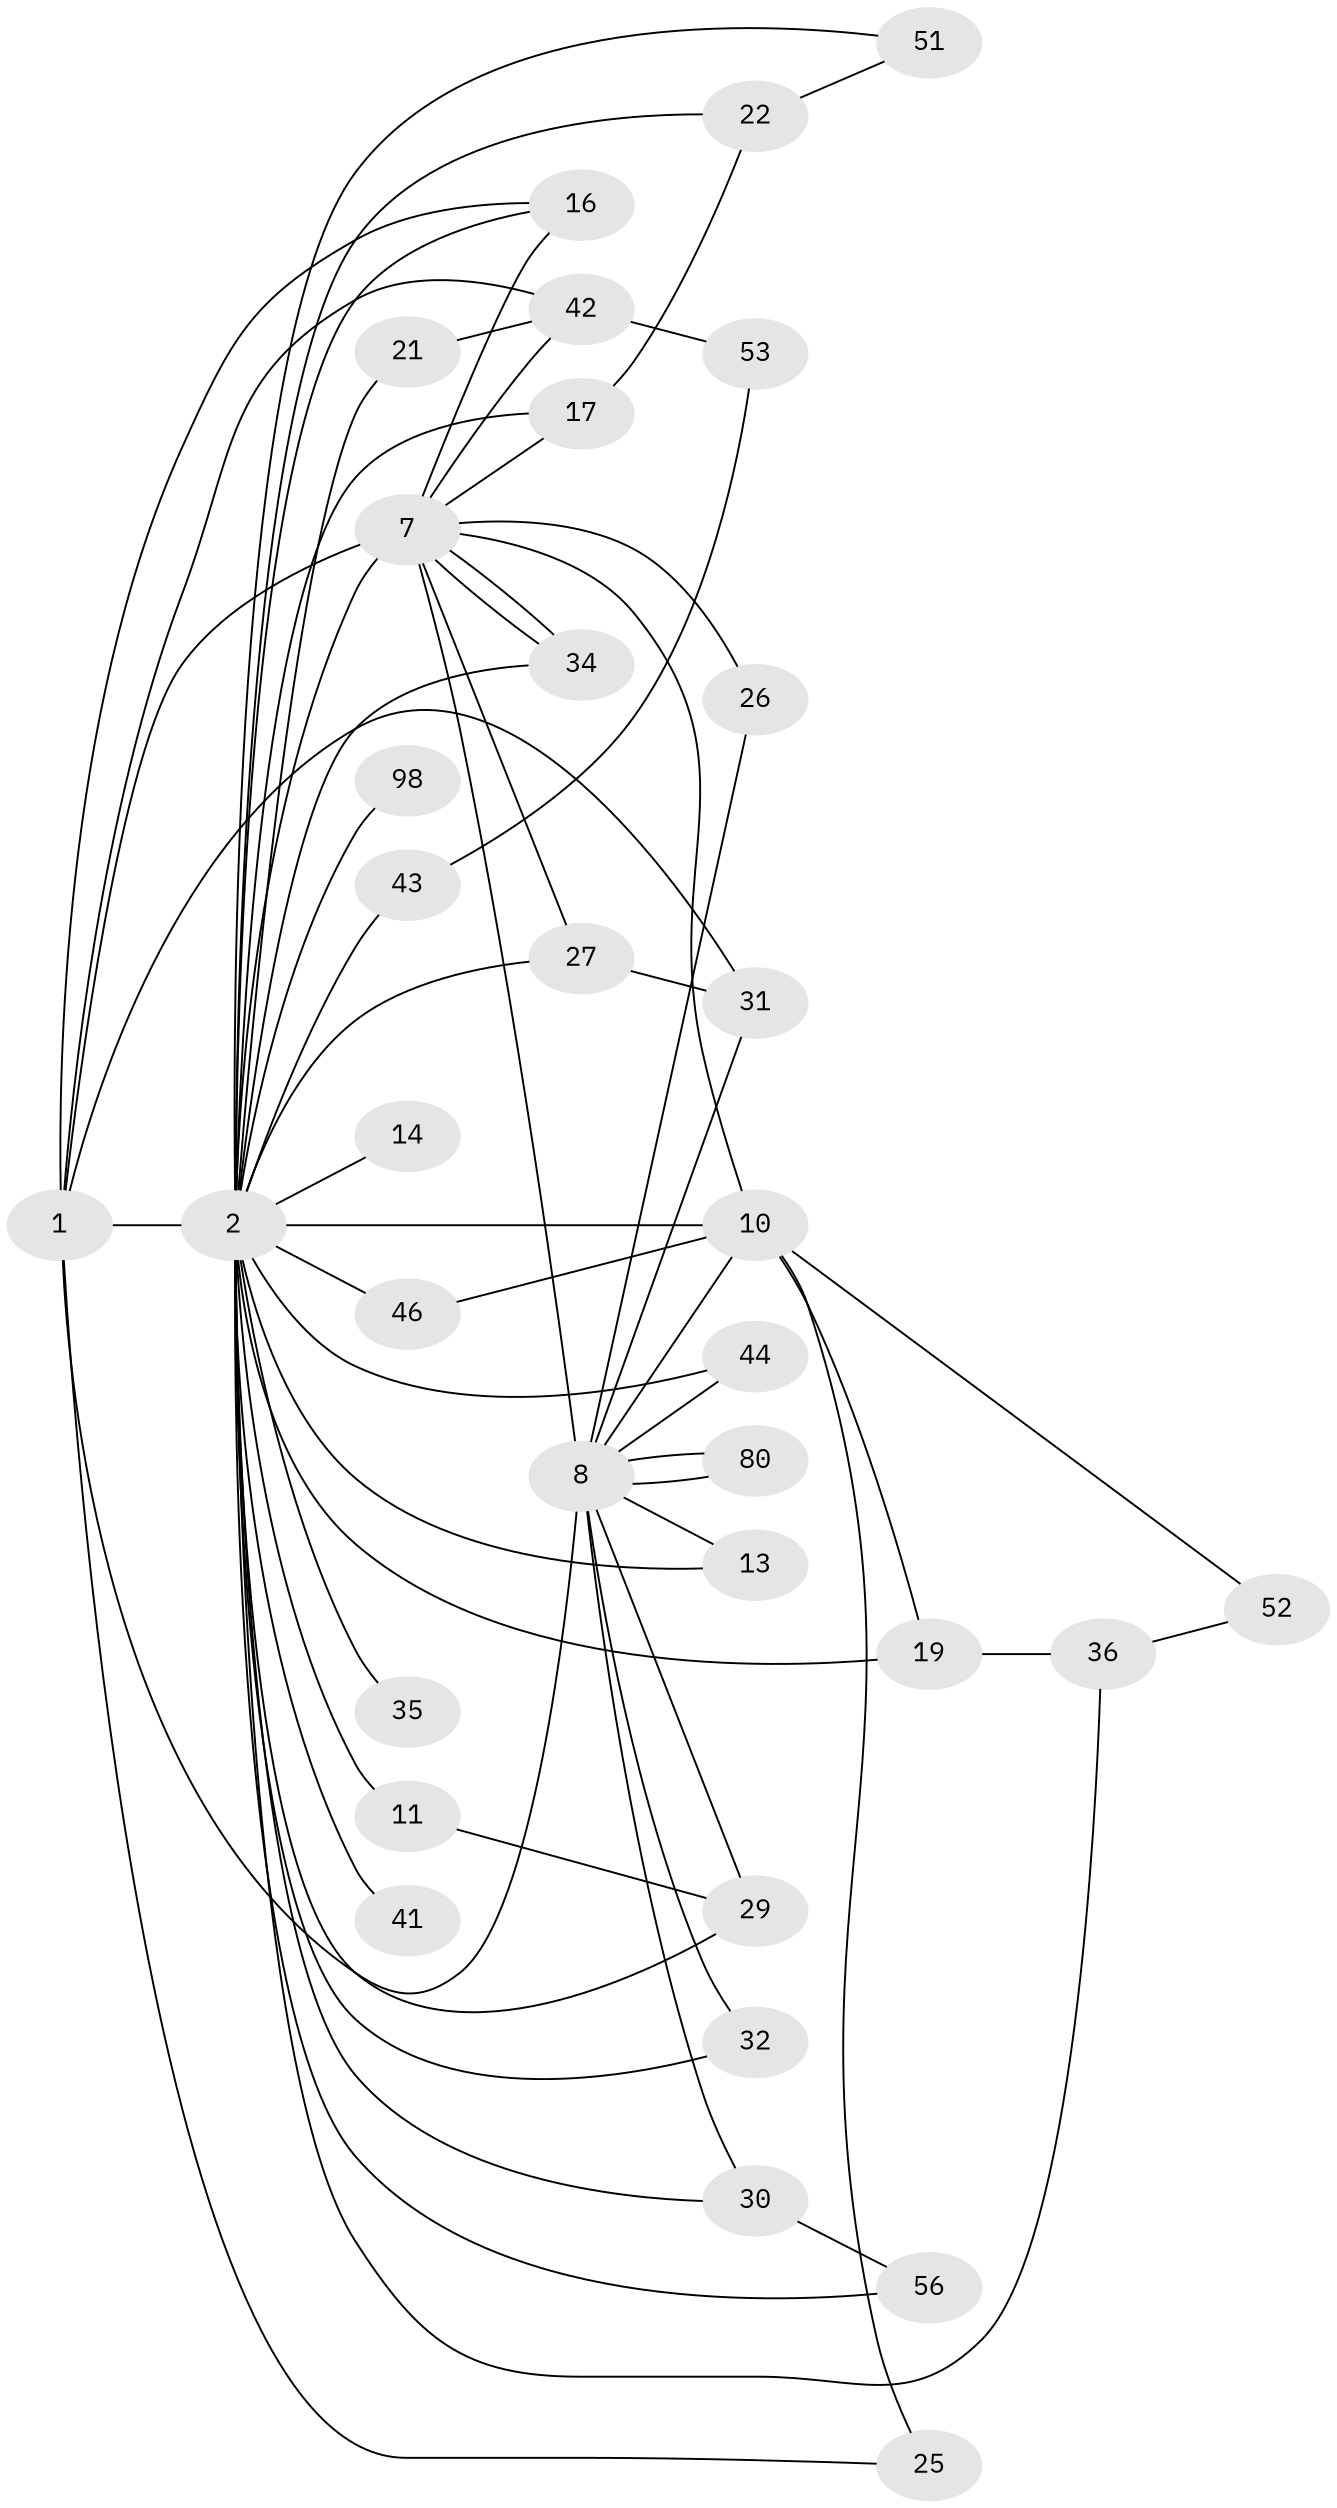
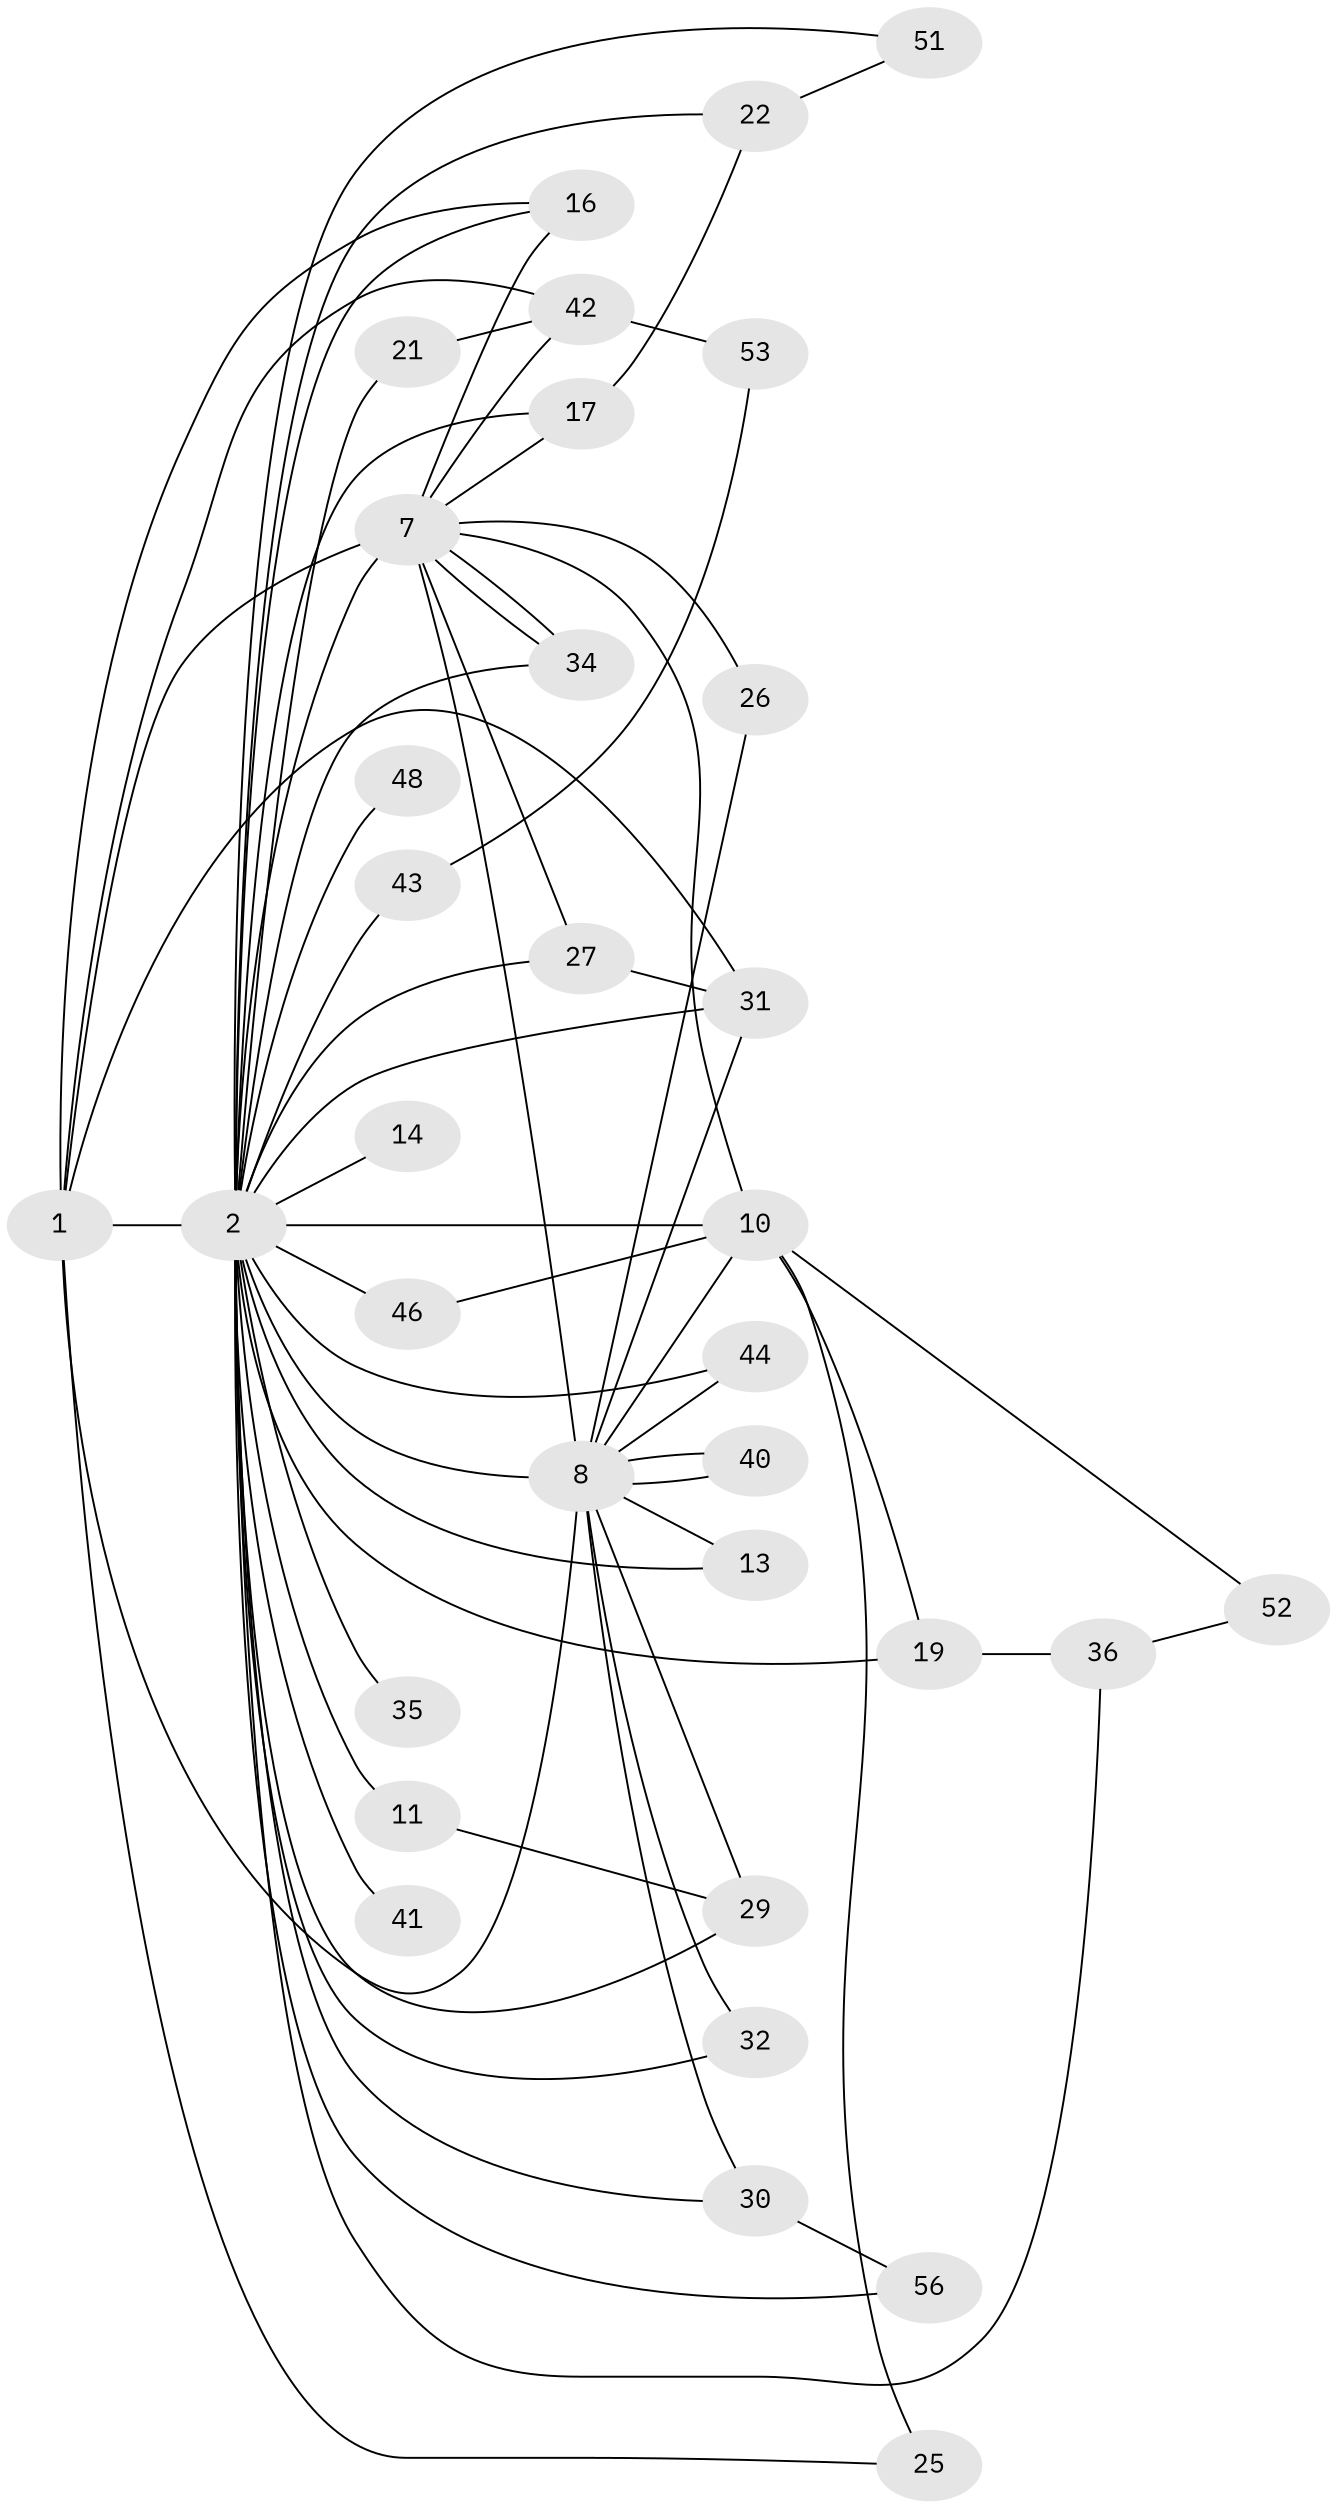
node "98": label "98" -> "48"
edge "31" -- "2": added
edge "2" -- "8": added
node "80": label "80" -> "40"
